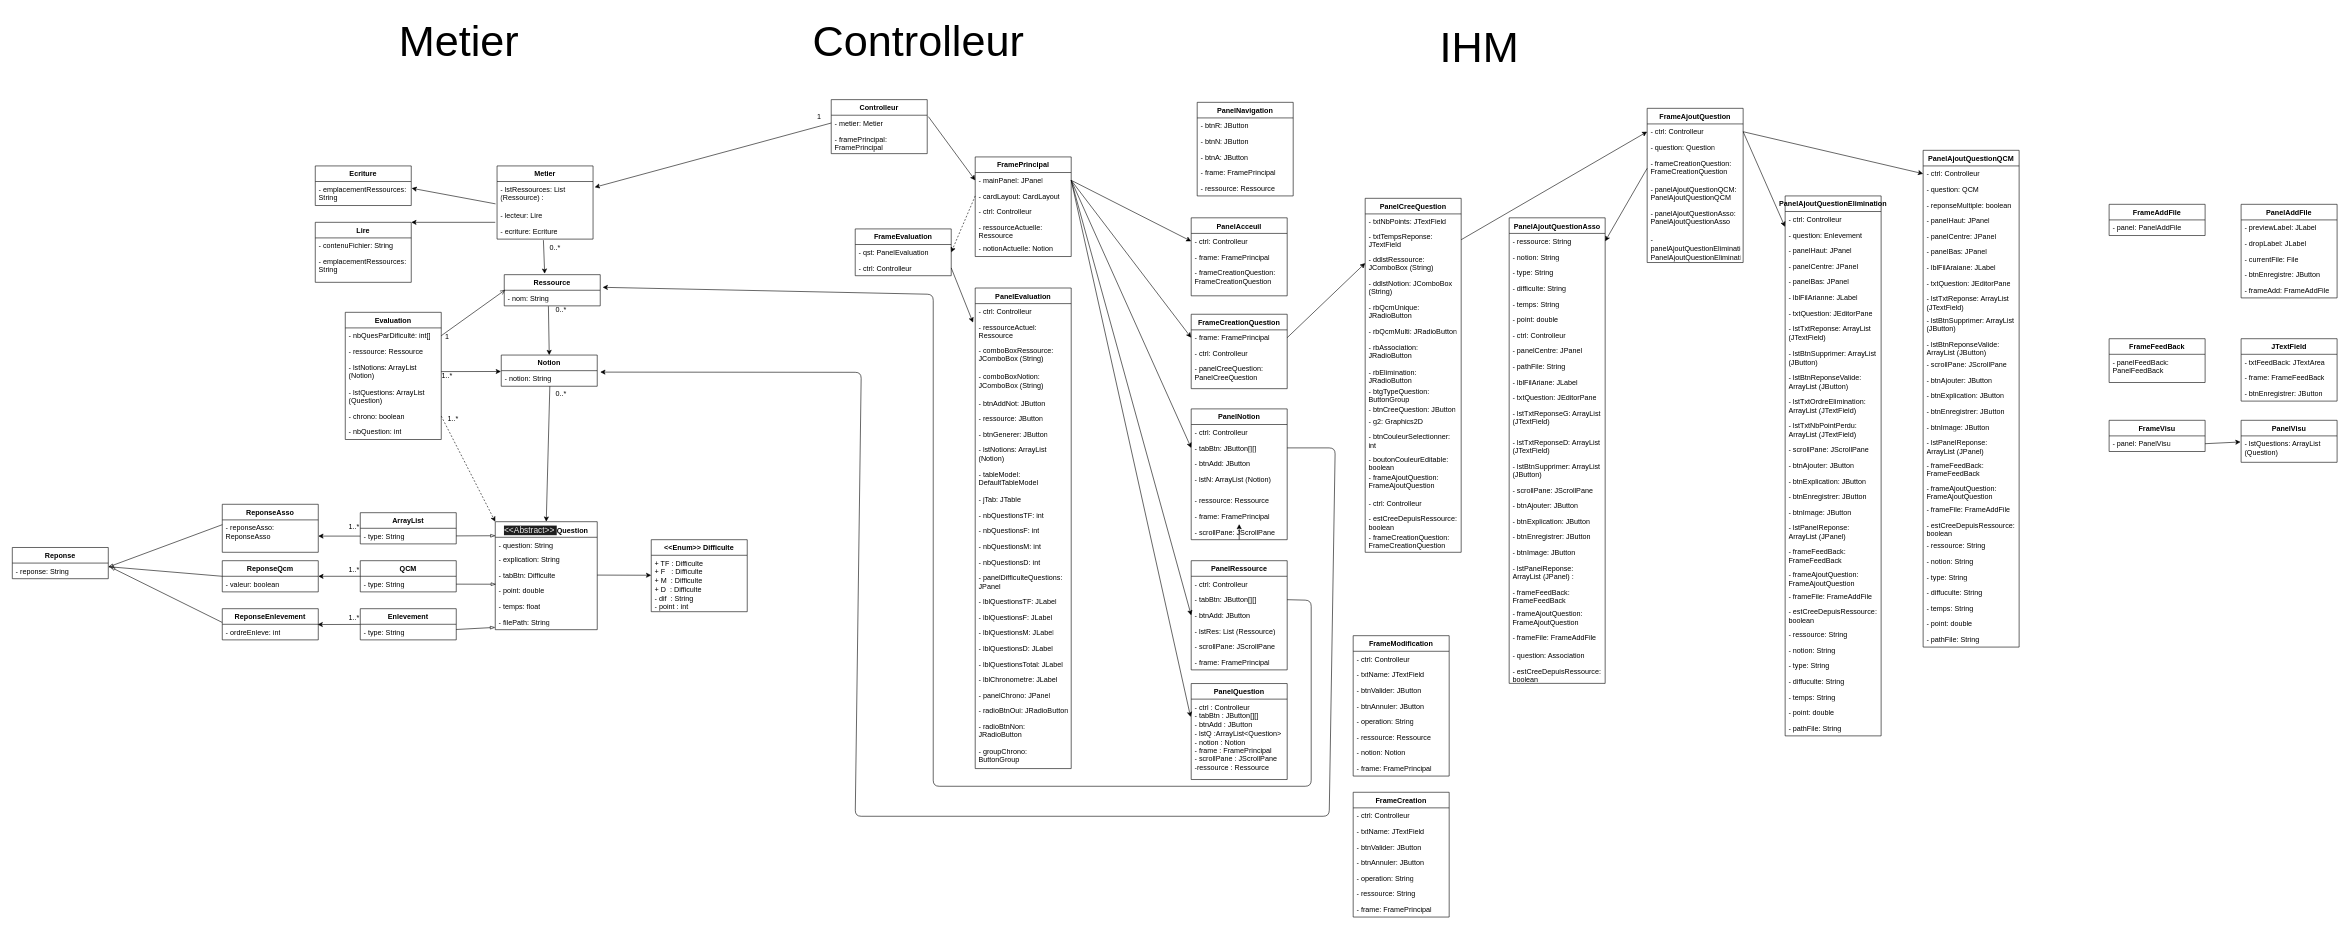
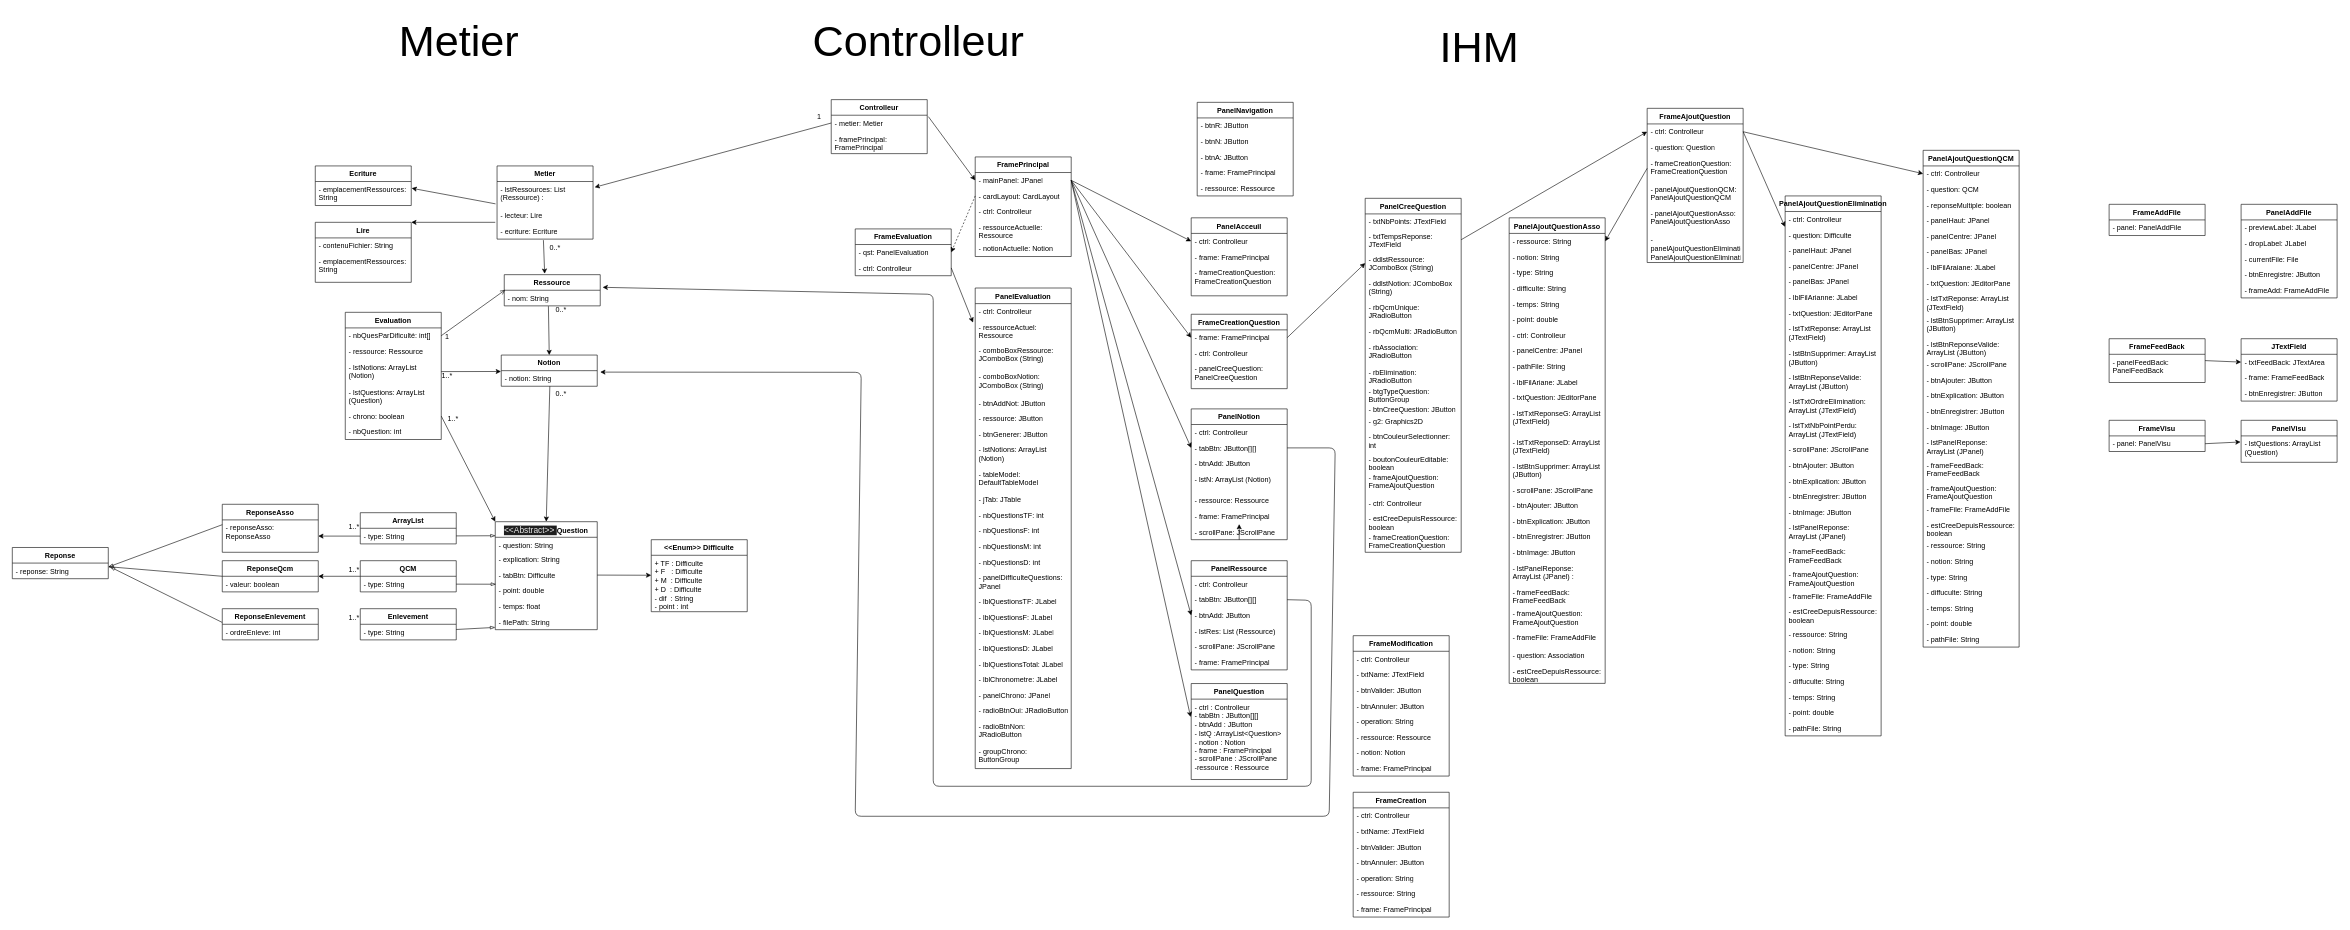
node "- question: Enlevement": label "- question: Enlevement" -> "- question: Difficulte"
edge "FrameFeedBack" -> "- txtFeedBack: JTextArea": added
edge "- chrono: boolean" -> "<<Abstract>> Question": style dashed -> solid
edge "Enlevement" -> "- ordreEnleve: int": removed
